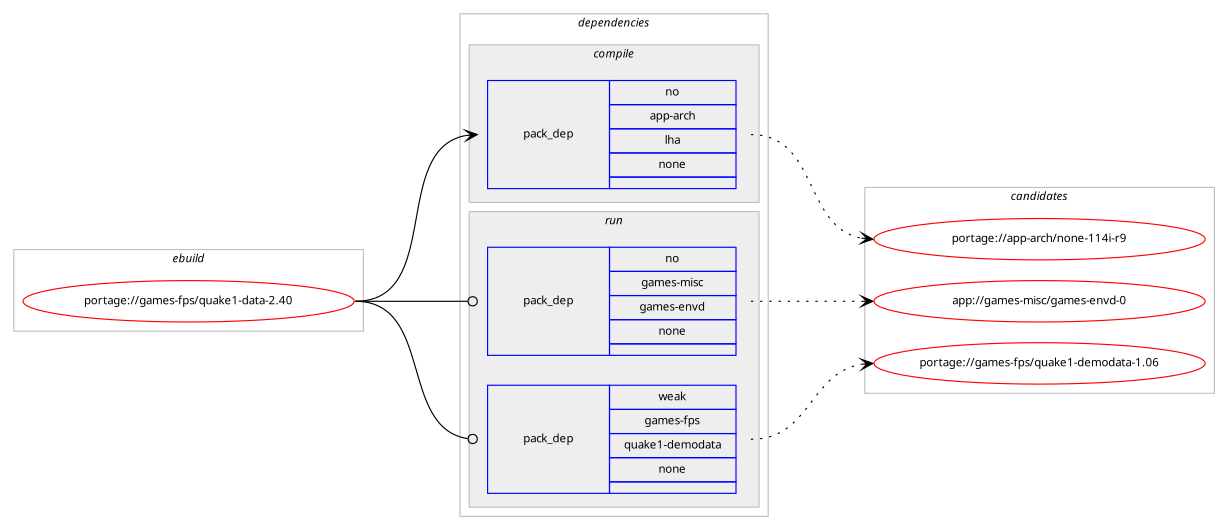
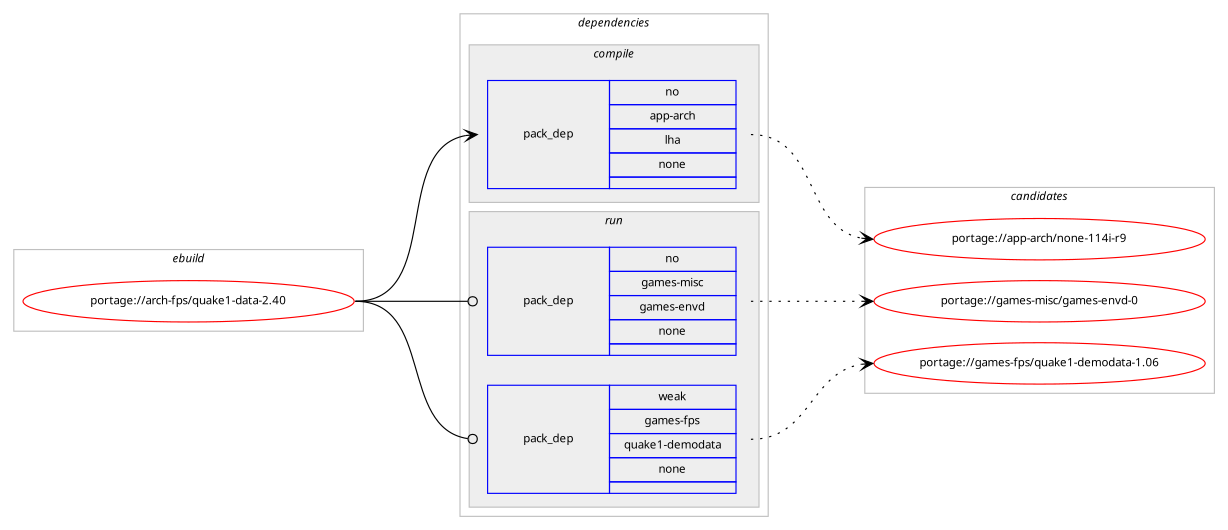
node "portage://games-fps/quake1-data-2.40": label "portage://games-fps/quake1-data-2.40" -> "portage://arch-fps/quake1-data-2.40"
node "app://games-misc/games-envd-0": label "app://games-misc/games-envd-0" -> "portage://games-misc/games-envd-0"
